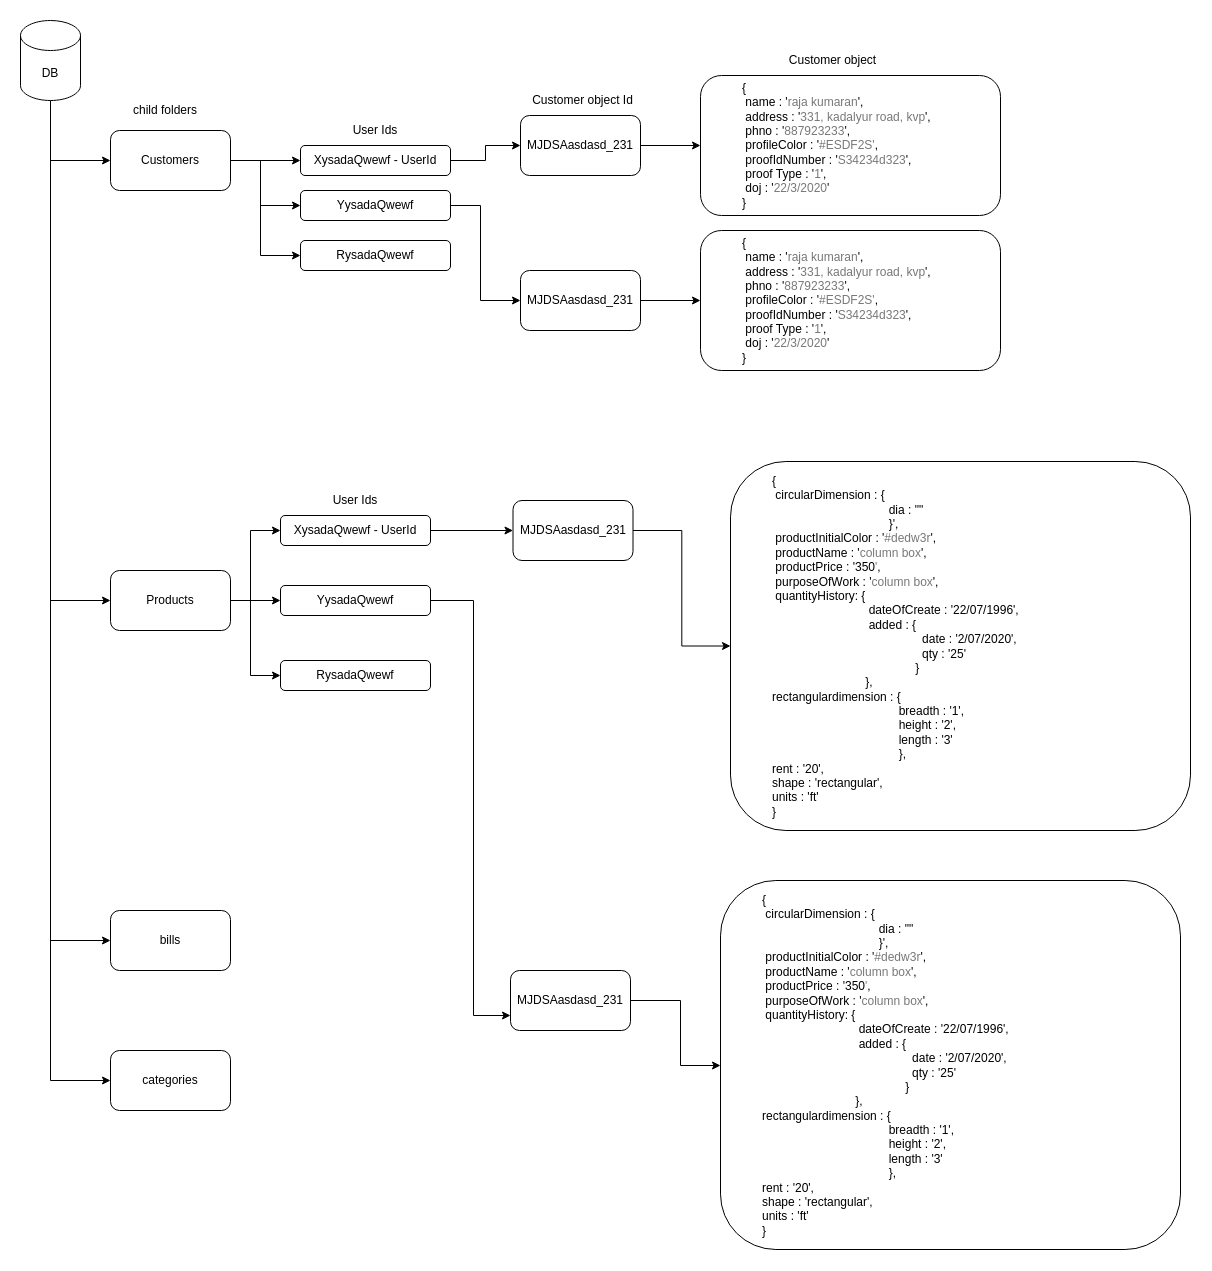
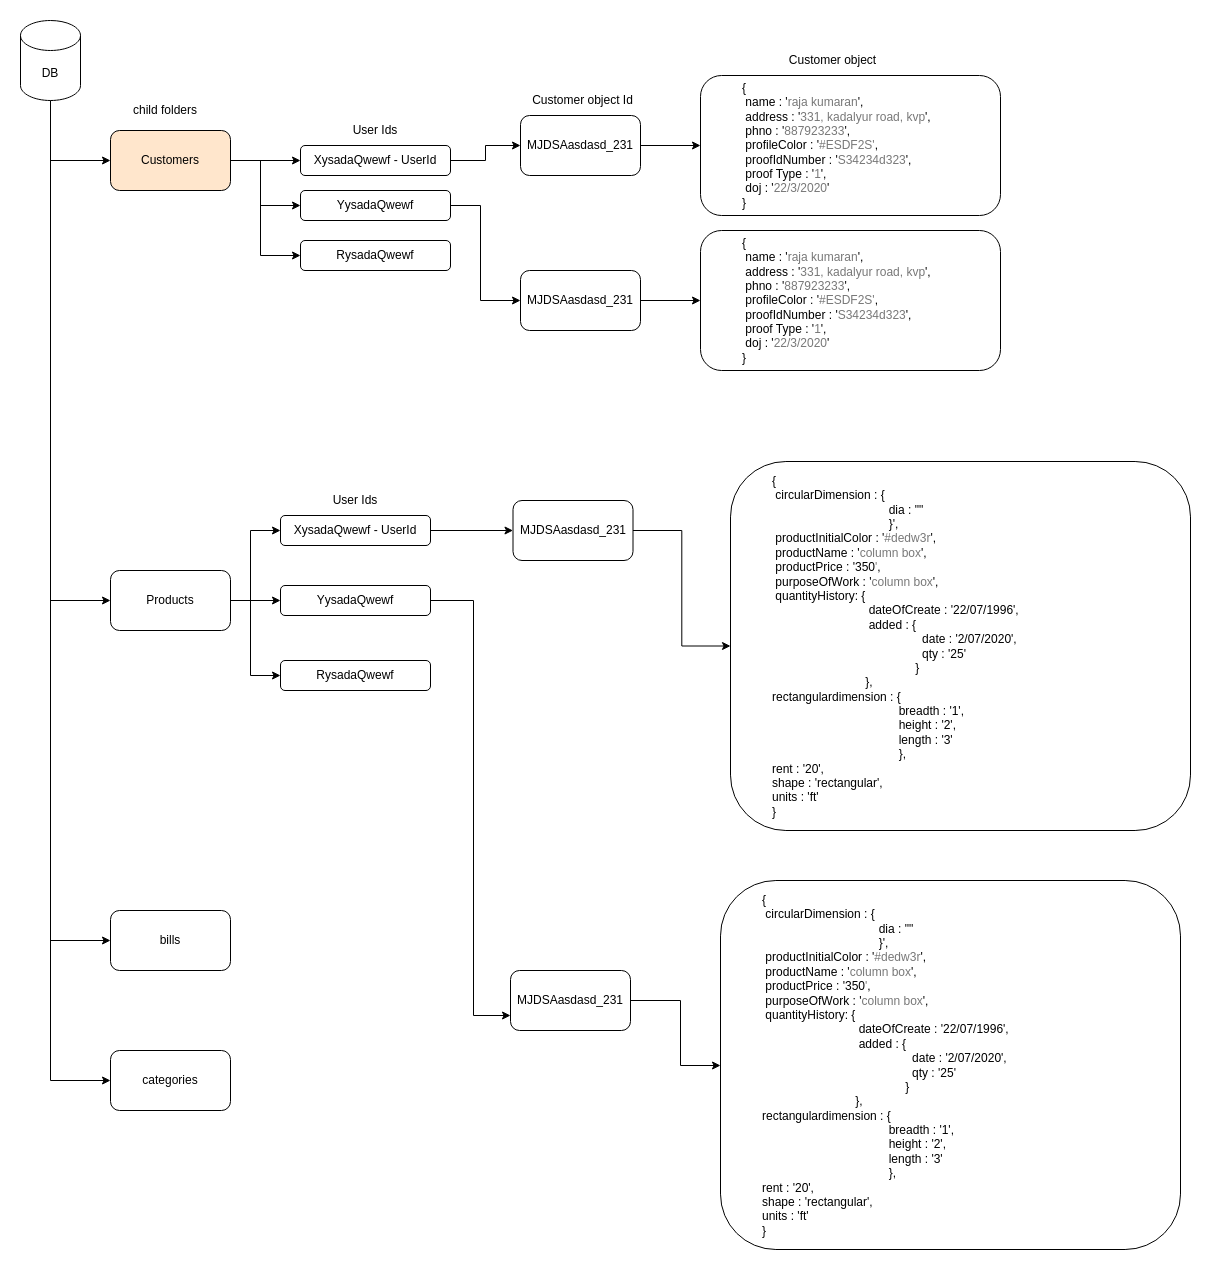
node "Customers": fillcolor #ffffff -> #ffe6cc
